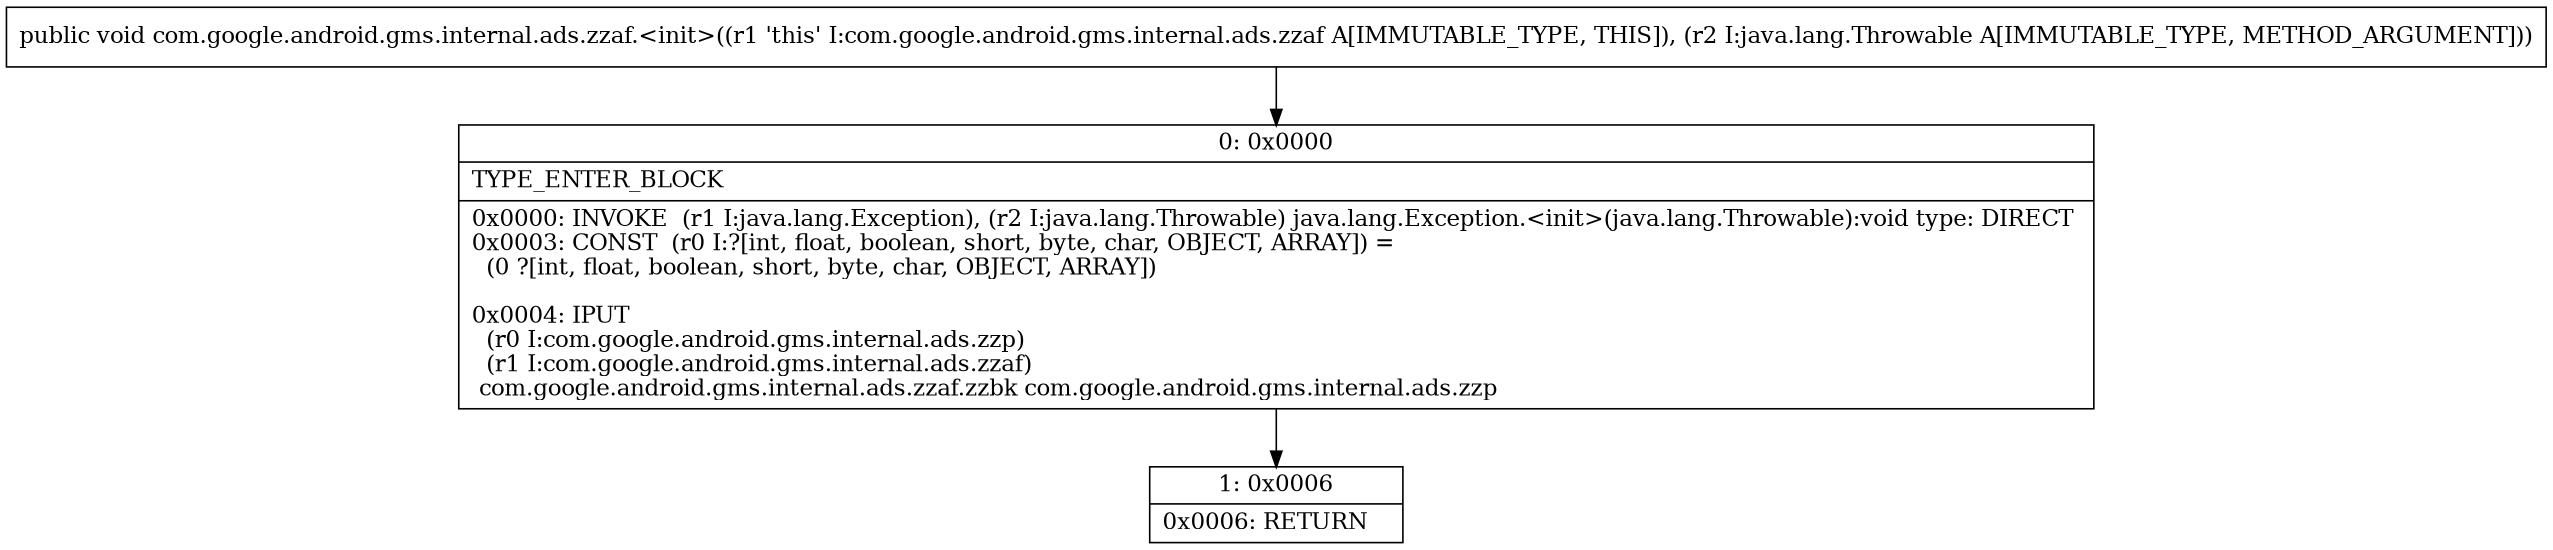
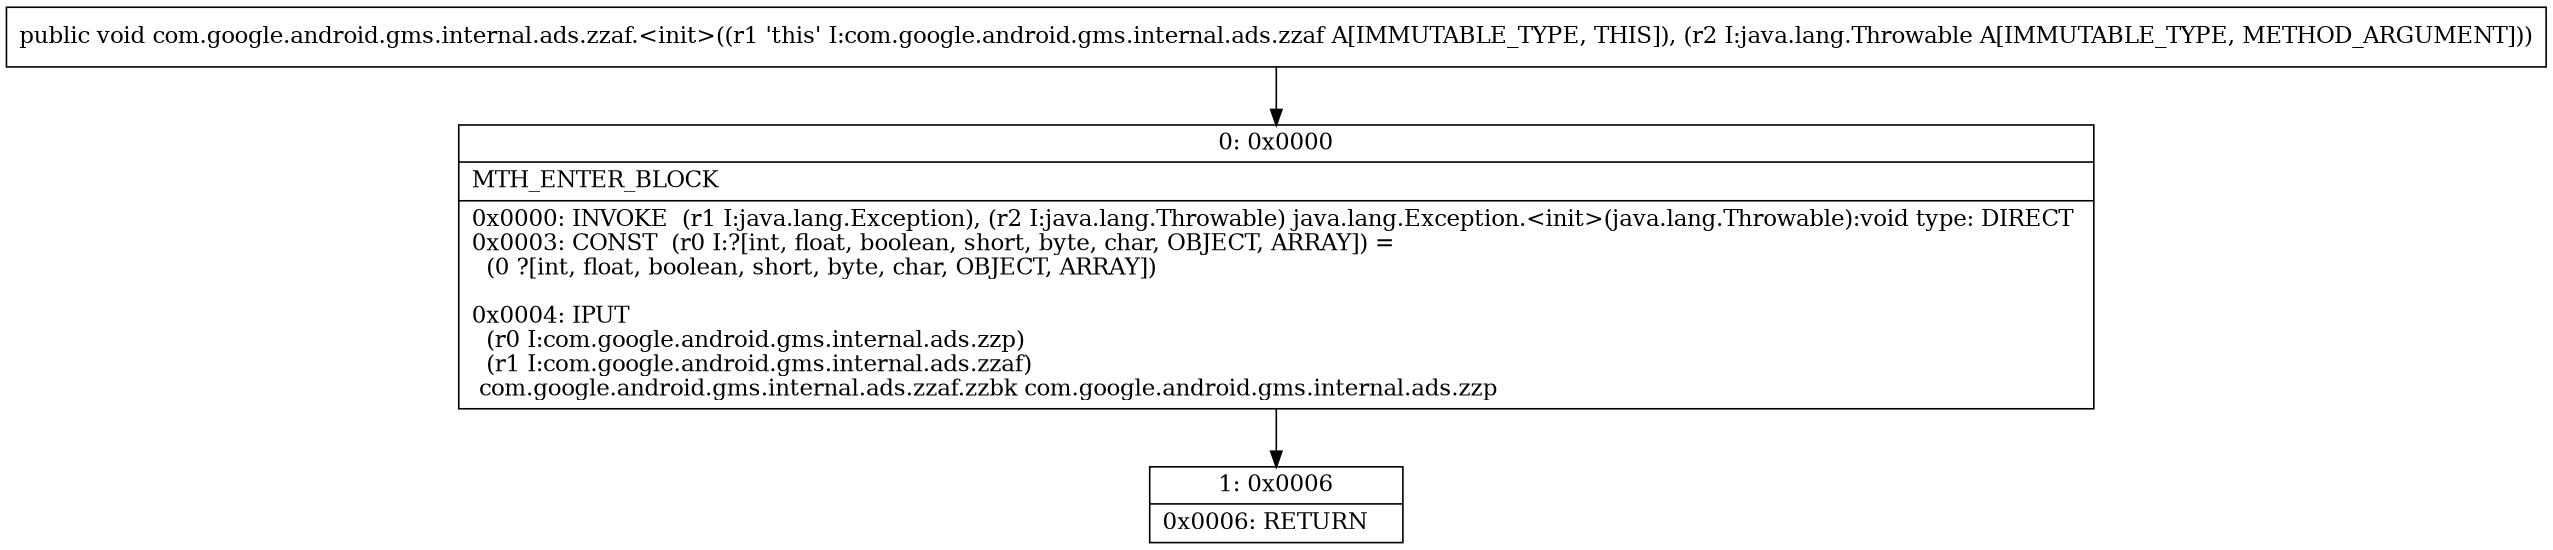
node "0: 0x0000": text "TYPE_ENTER_BLOCK" -> "MTH_ENTER_BLOCK"
